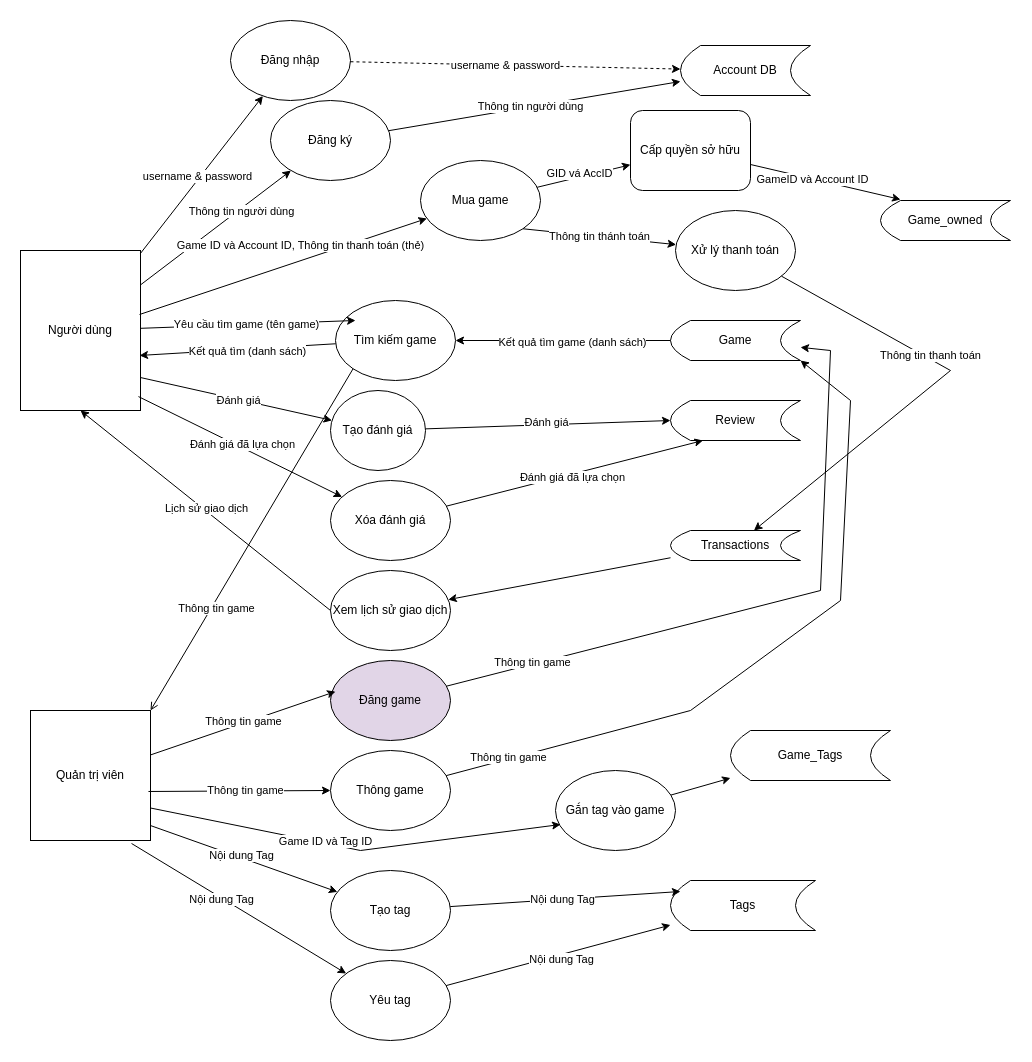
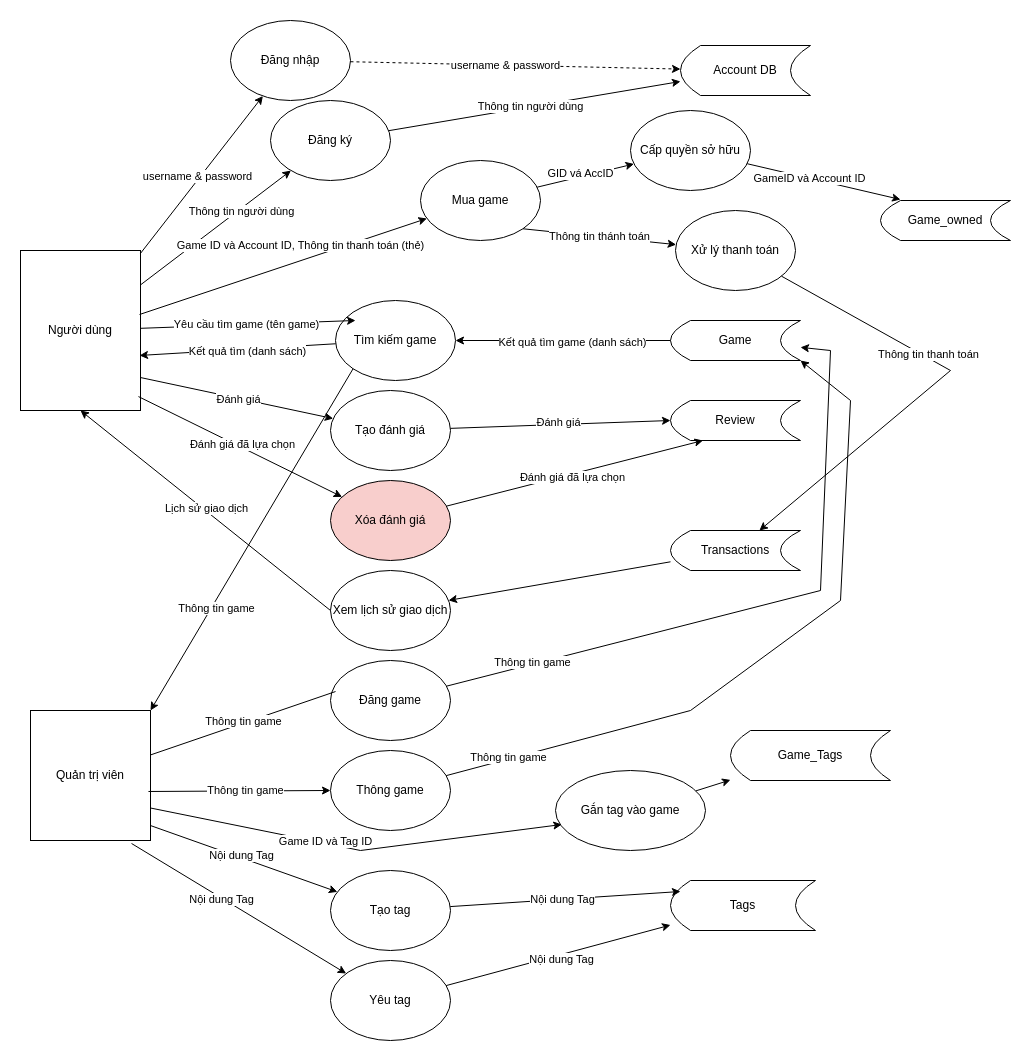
node "Cấp quyền sở hữu": shape rounded rectangle -> ellipse
node "Tạo đánh giá": size 95x80 -> 120x80
node "Xóa đánh giá": fillcolor #ffffff -> #f8cecc
node "Transactions": size 130x30 -> 130x40
edge "Quản trị viên" -> "Đăng game": arrowhead classic -> none
node "Đăng game": fillcolor #e1d5e7 -> #ffffff
edge "Tìm kiếm game" -> "Quản trị viên": arrowhead open -> classic
node "Gắn tag vào game": size 120x80 -> 150x80
